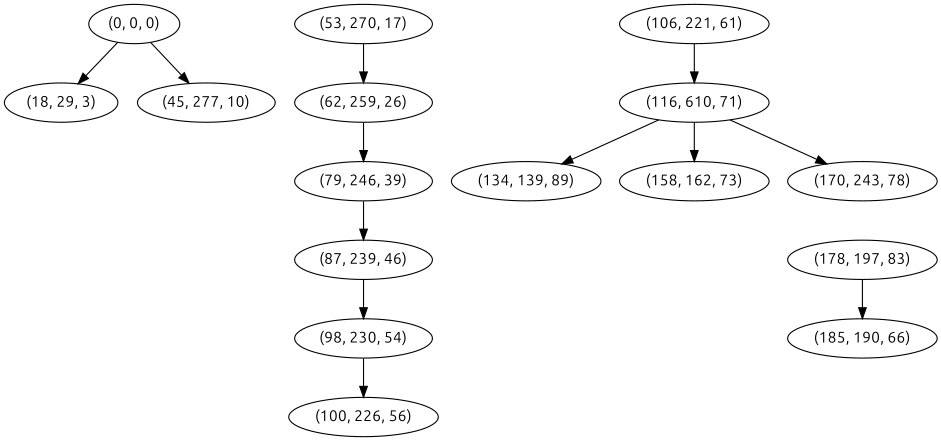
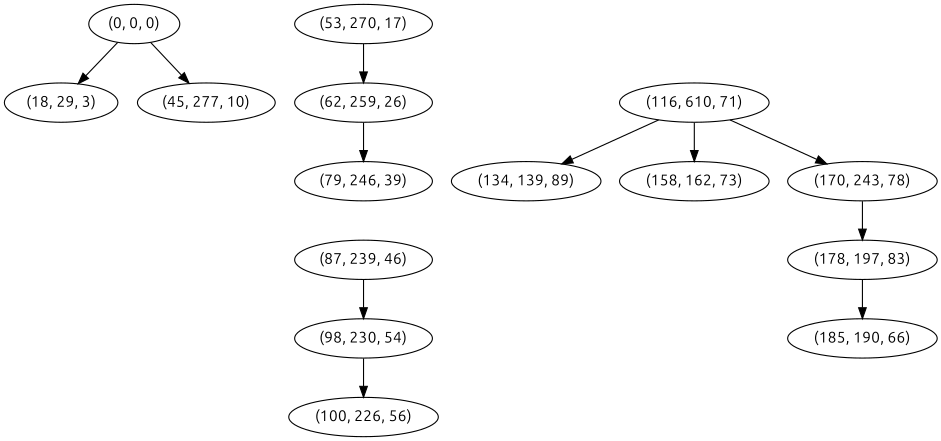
node "(106, 221, 61)": removed
edge "(79, 246, 39)" -> "(87, 239, 46)": removed
edge "(170, 243, 78)" -> "(178, 197, 83)": added
